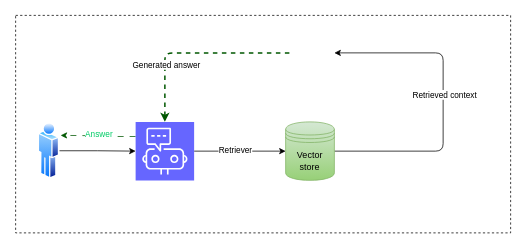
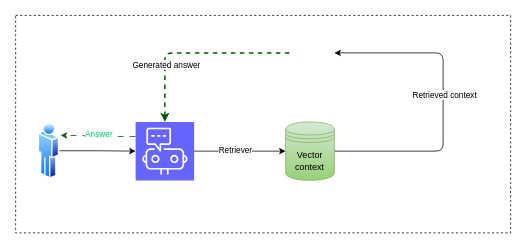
node "Vector store": label "Vector store" -> "Vector context"
